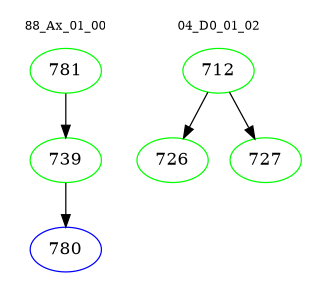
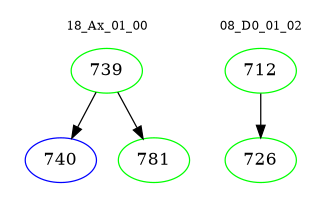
cluster "88_Ax_01_00": label "88_Ax_01_00" -> "18_Ax_01_00"
cluster "04_D0_01_02": label "04_D0_01_02" -> "08_D0_01_02"
edge "781" -> "739": reversed
node "727": removed
node "780": label "780" -> "740"
